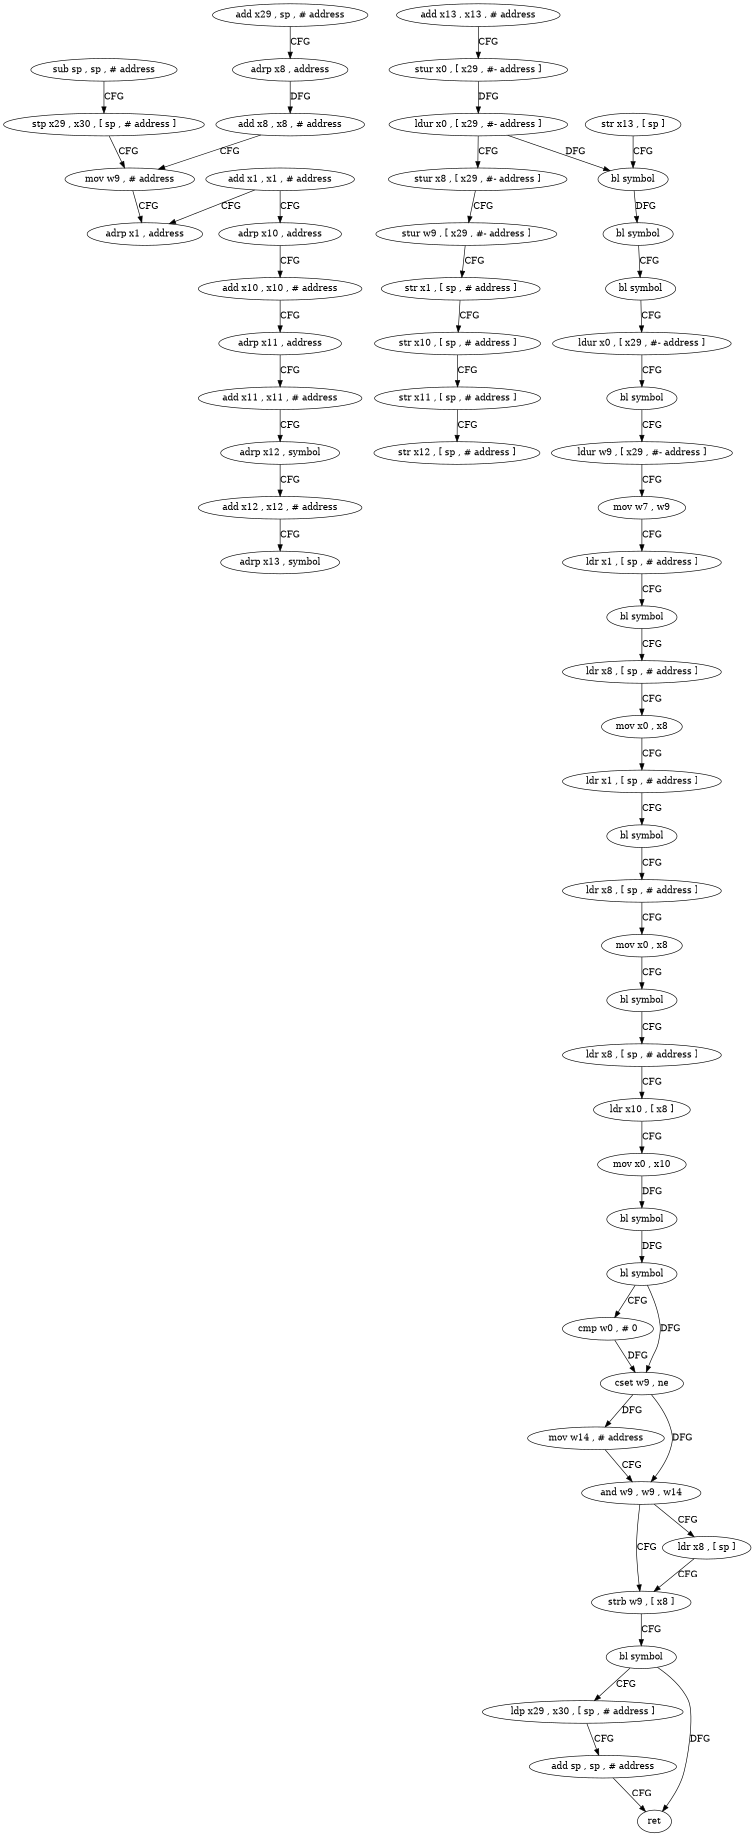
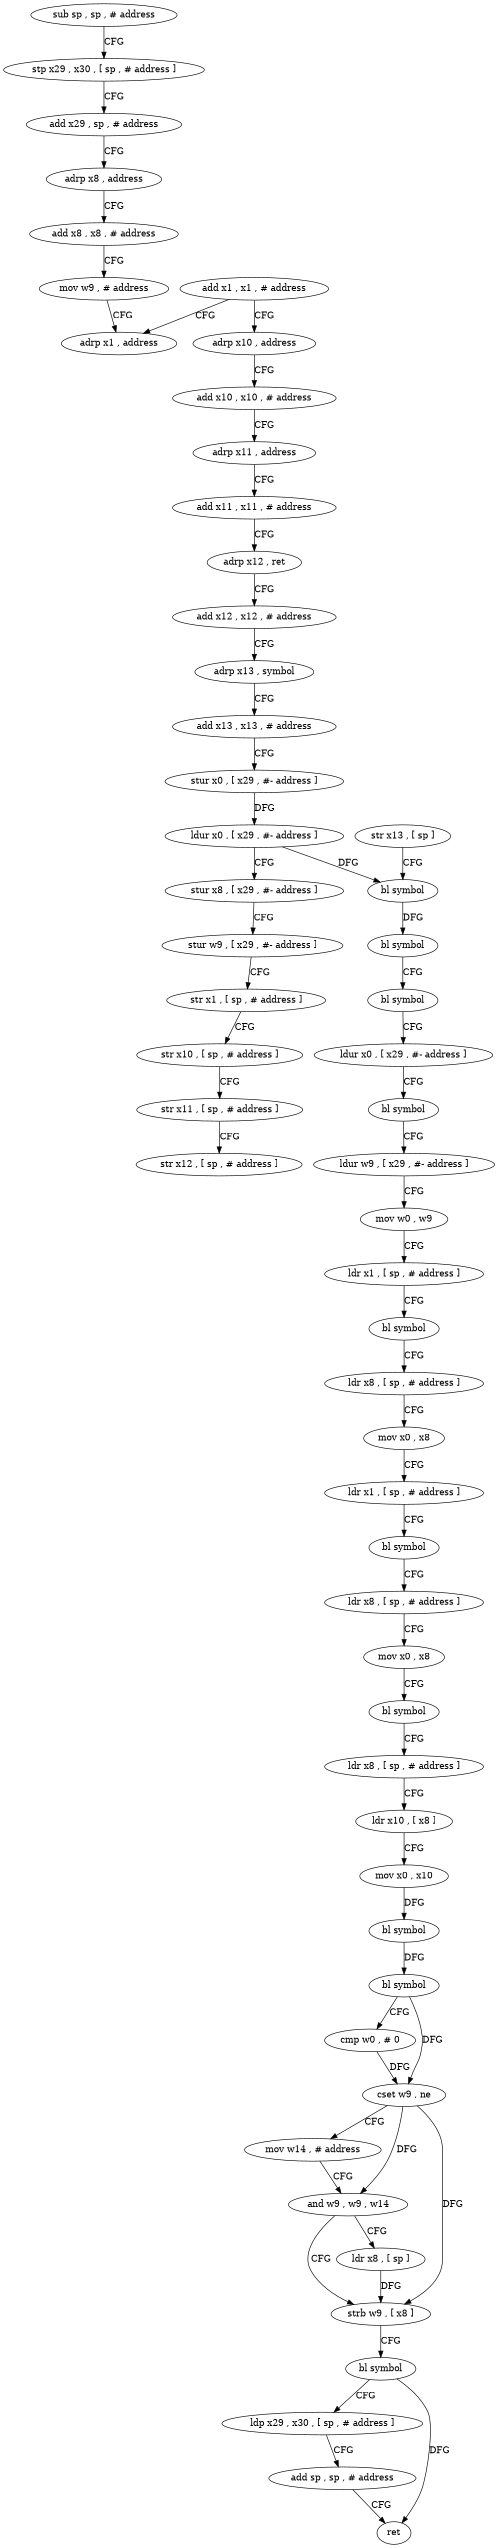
edge "adrp x8 , address" -> "add x8 , x8 , # address": label "DFG" -> "CFG"
edge "stp x29 , x30 , [ sp , # address ]" -> "mov w9 , # address": now "stp x29 , x30 , [ sp , # address ]" -> "add x29 , sp , # address"
node "adrp x12 , symbol": label "adrp x12 , symbol" -> "adrp x12 , ret"
node "mov w7 , w9": label "mov w7 , w9" -> "mov w0 , w9"
edge "adrp x13 , symbol" -> "add x13 , x13 , # address": added, label "CFG"
edge "cset w9 , ne" -> "mov w14 , # address": label "DFG" -> "CFG"
edge "ldr x8 , [ sp ]" -> "strb w9 , [ x8 ]": label "CFG" -> "DFG"
edge "cset w9 , ne" -> "strb w9 , [ x8 ]": added, label "DFG"
